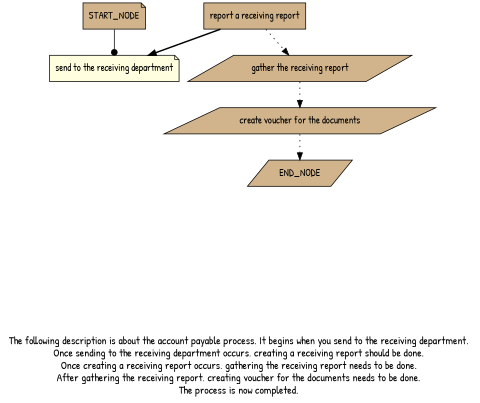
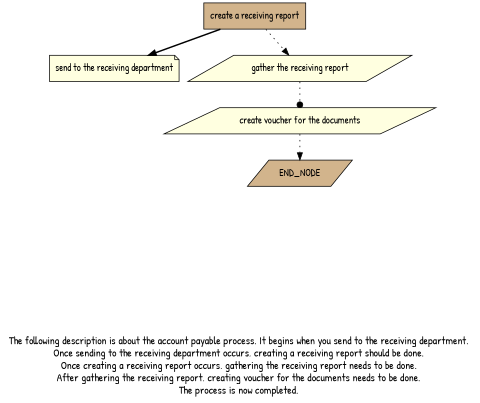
node "START_NODE": removed
node "report a receiving report": label "report a receiving report" -> "create a receiving report"
node "gather the receiving report": fillcolor tan -> lightyellow
edge "gather the receiving report" -> "create voucher for the documents": arrowhead normal -> dot
node "create voucher for the documents": fillcolor tan -> lightyellow
